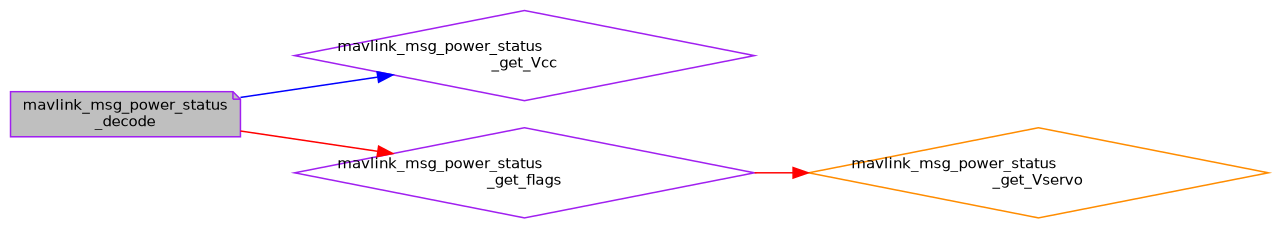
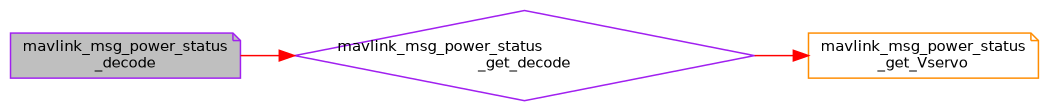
node "mavlink_msg_power_status _get_Vcc": removed
node "mavlink_msg_power_status _get_flags": label "mavlink_msg_power_status _get_flags" -> "mavlink_msg_power_status _get_decode"
node "mavlink_msg_power_status _get_Vservo": shape diamond -> note
